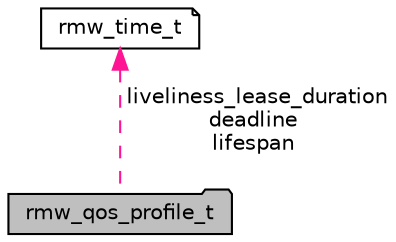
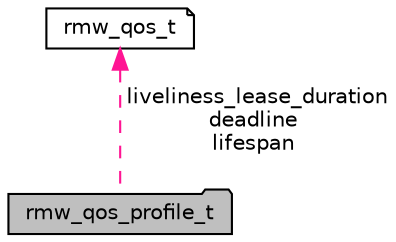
node "rmw_time_t": label "rmw_time_t" -> "rmw_qos_t"
